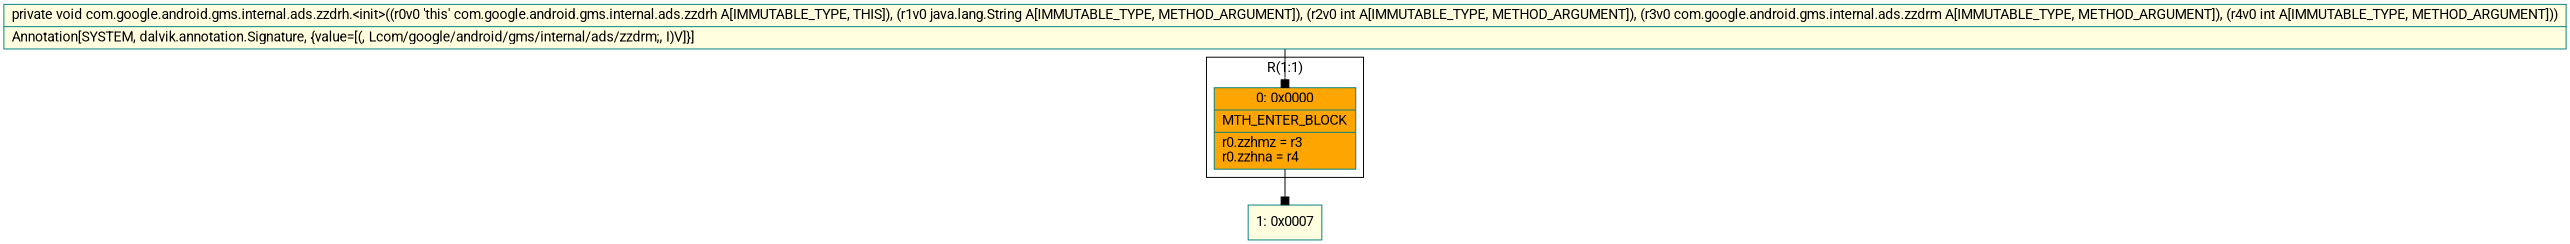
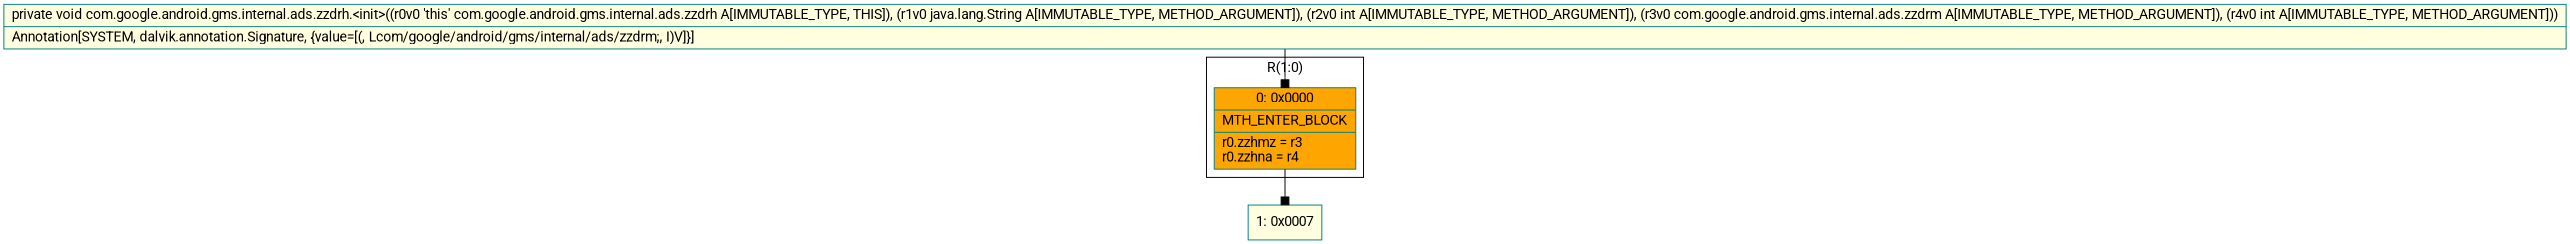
cluster "R(1:1)": label "R(1:1)" -> "R(1:0)"
